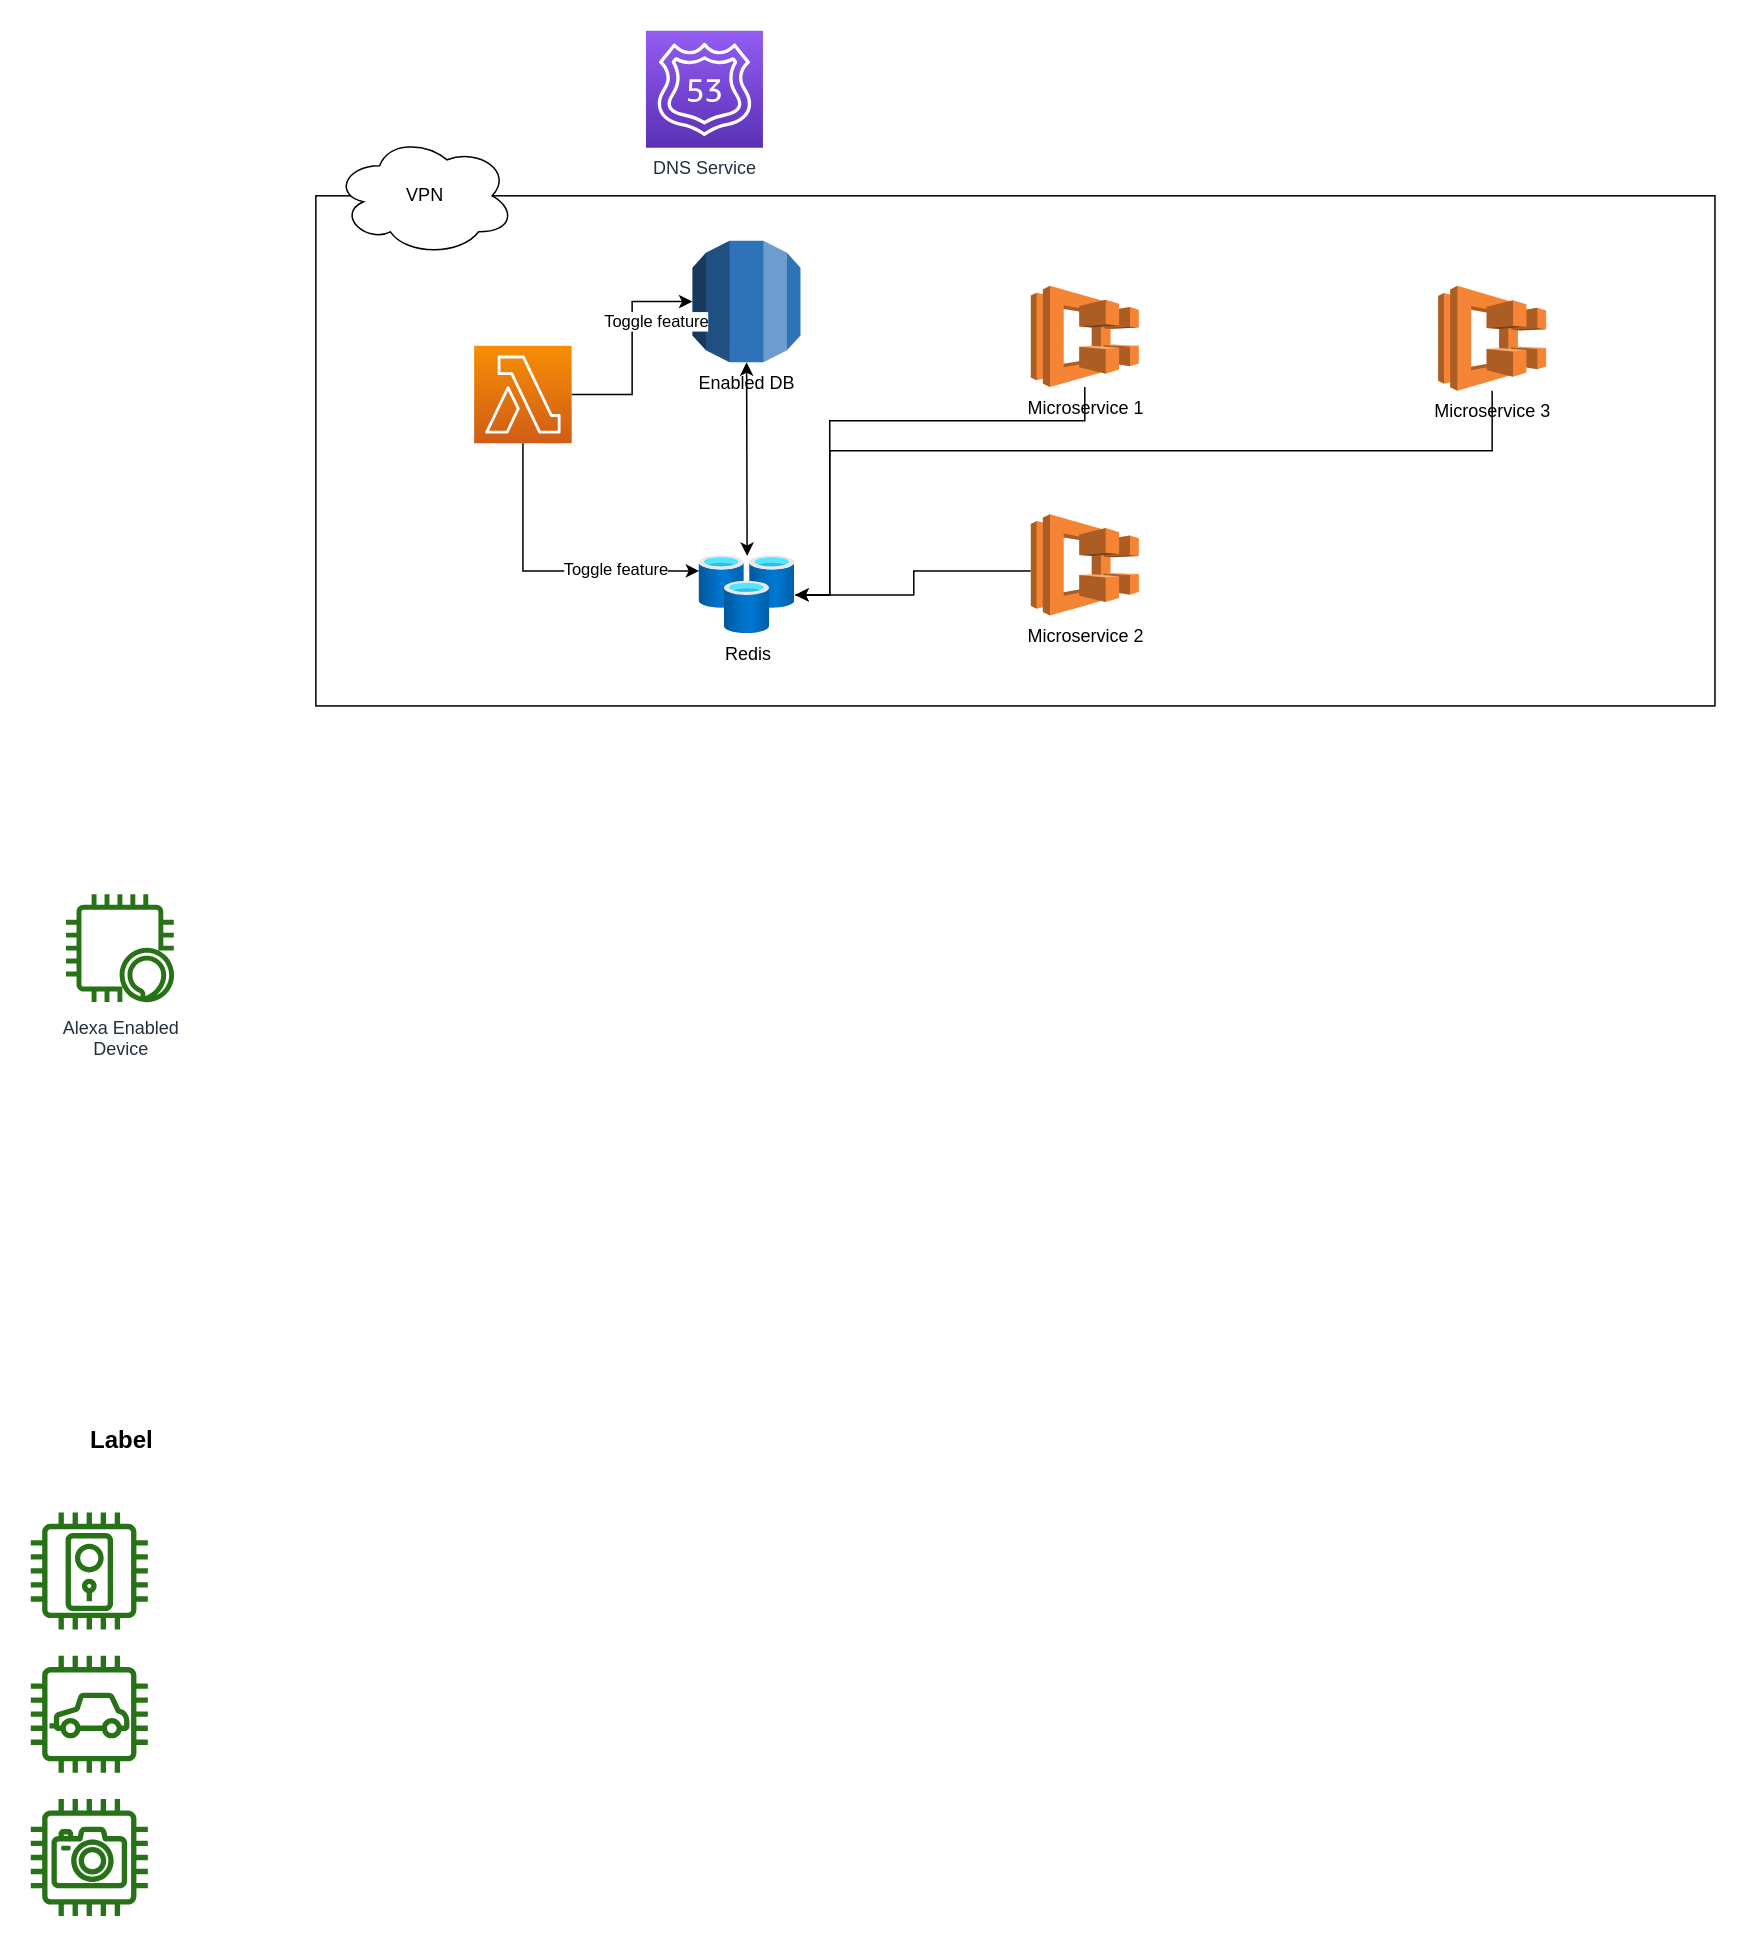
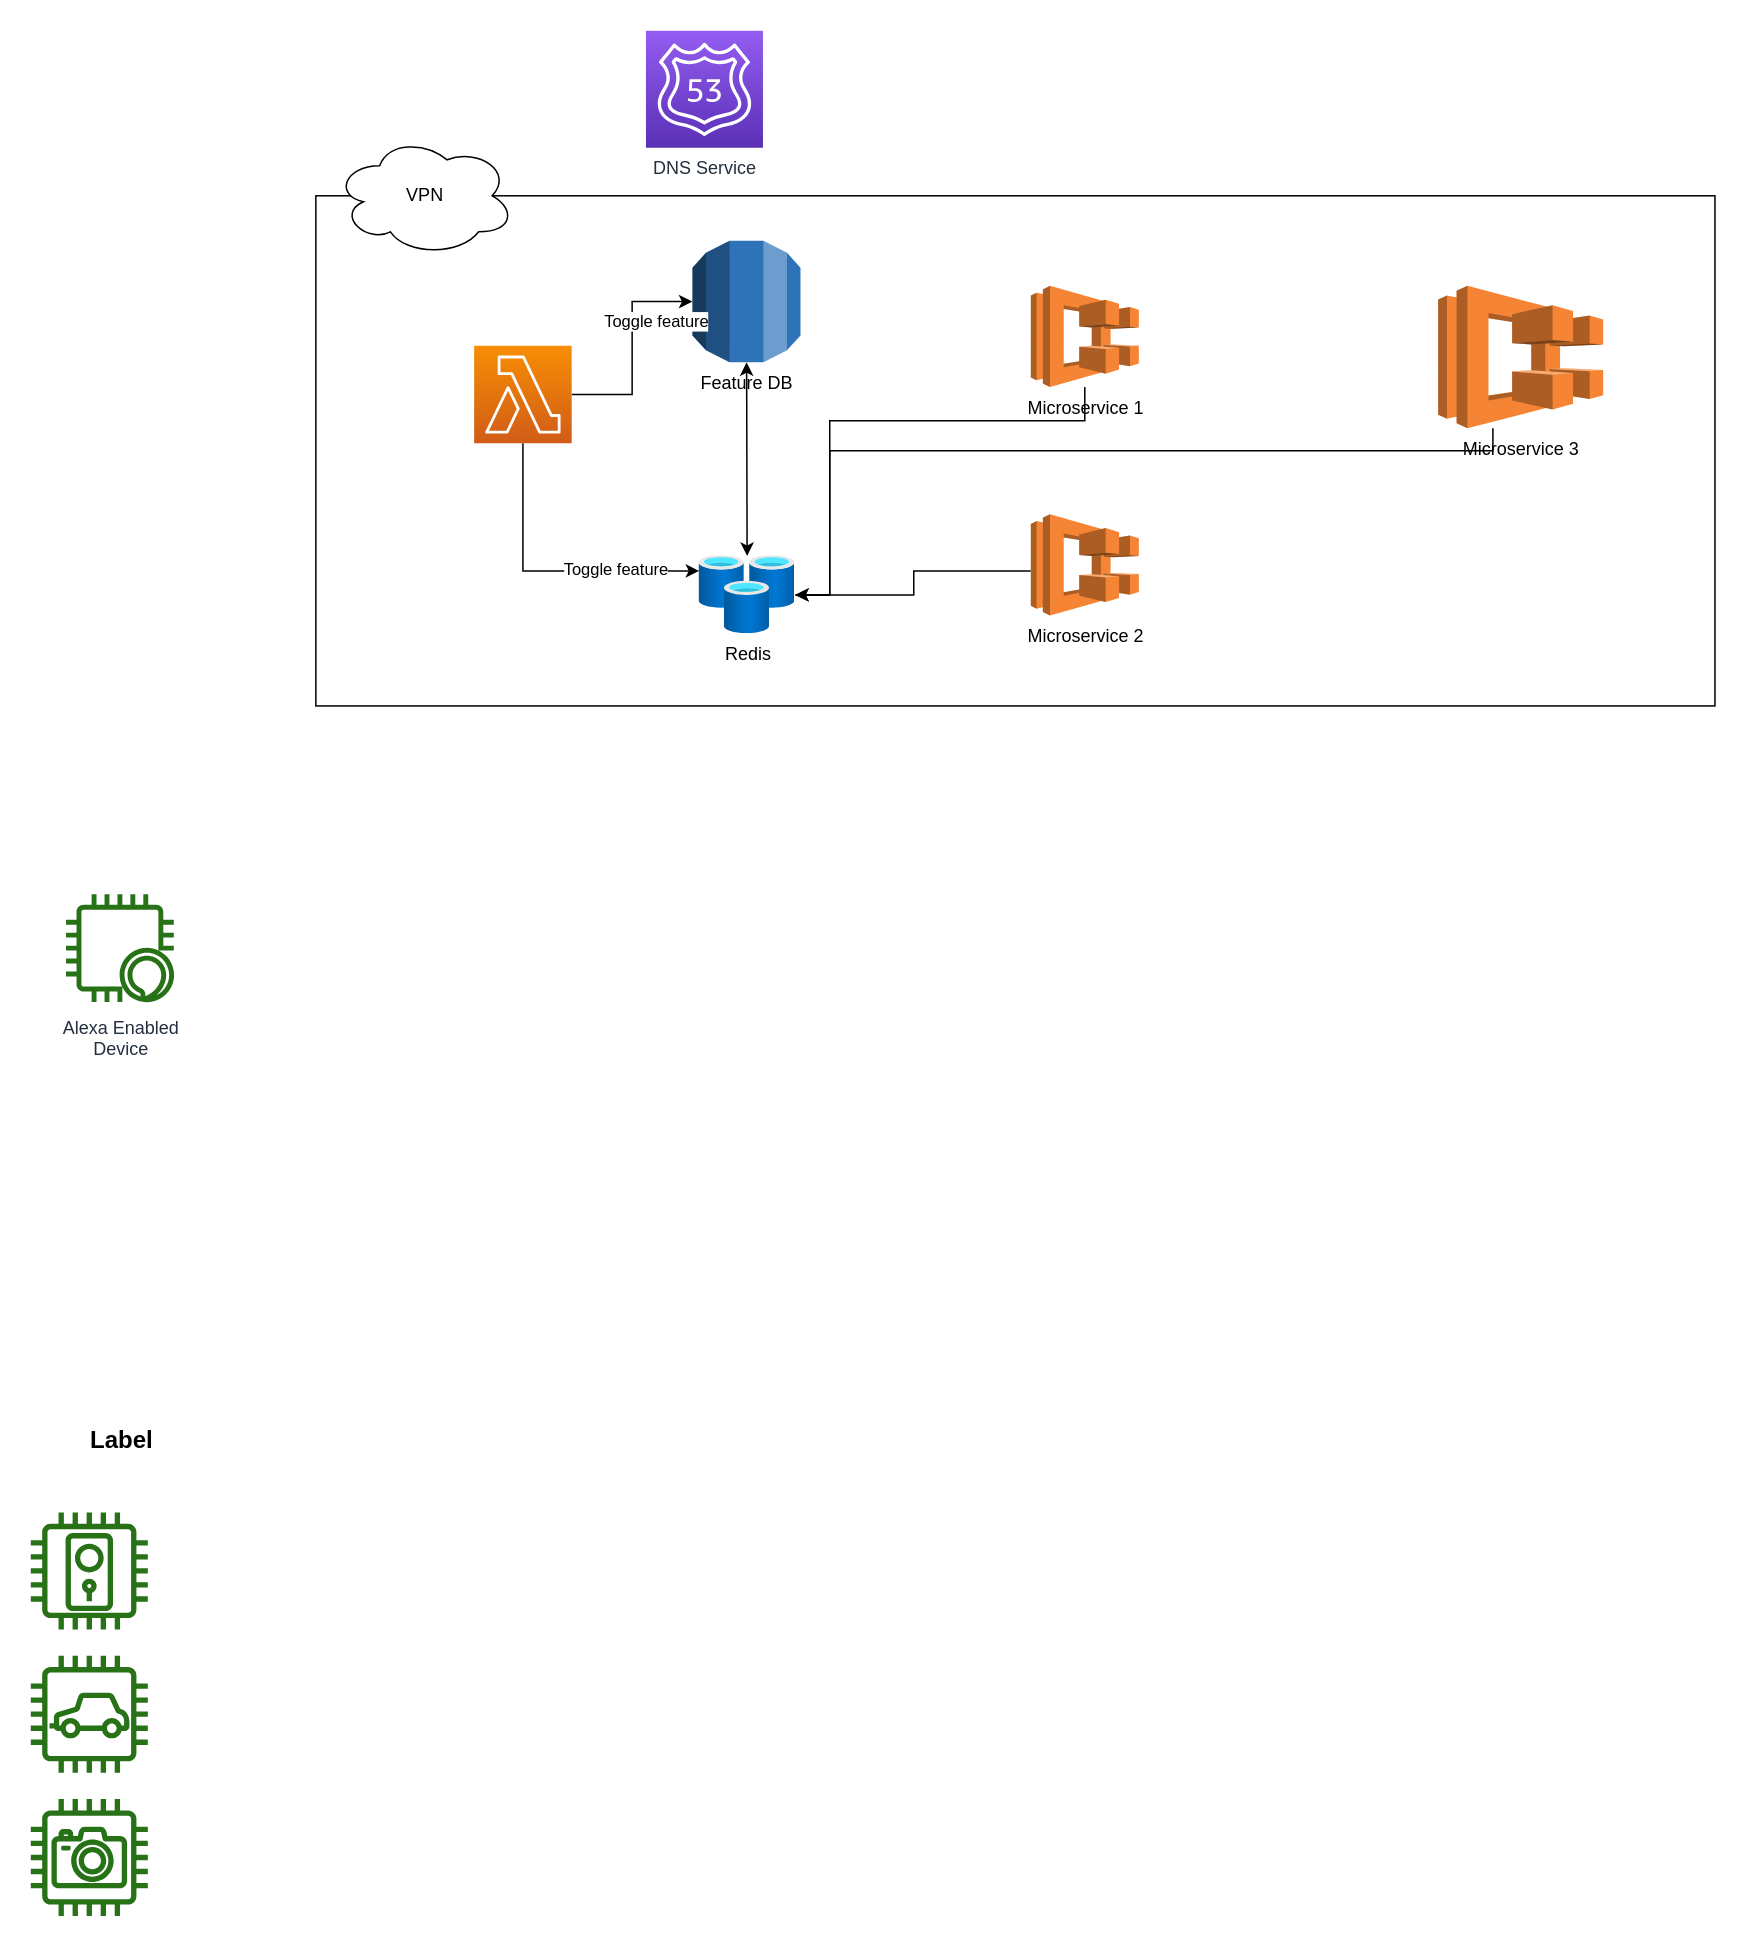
node "Microservice 3": size 108x105 -> 165x143
node "Enabled DB": label "Enabled DB" -> "Feature DB"
